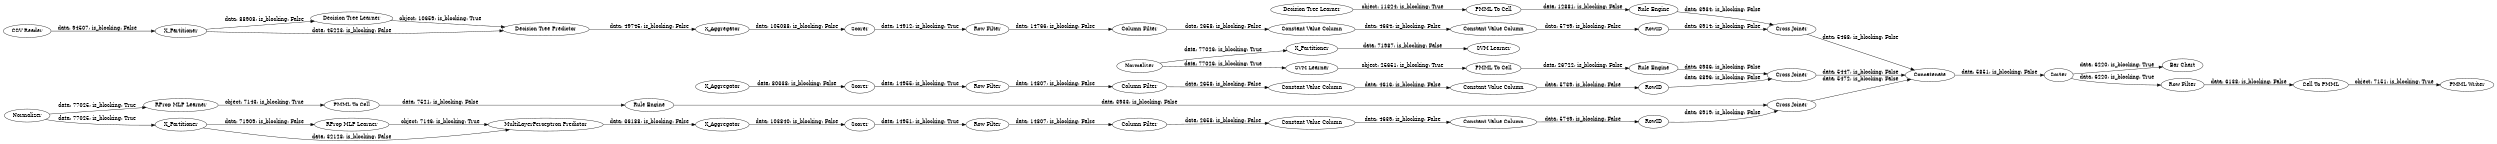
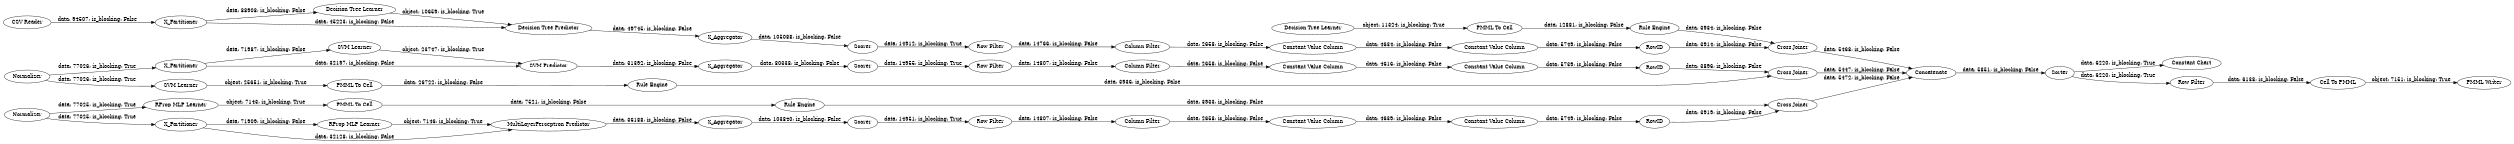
node "Bar Chart": label "Bar Chart" -> "Constant Chart"
node "SVM Predictor": added
